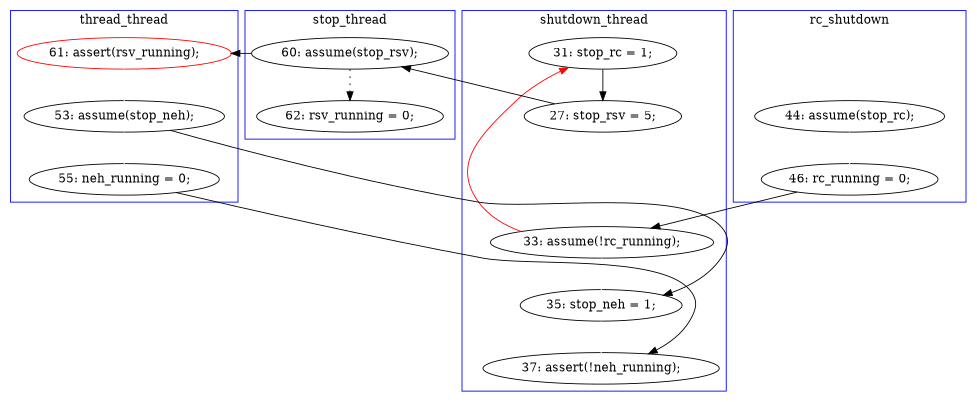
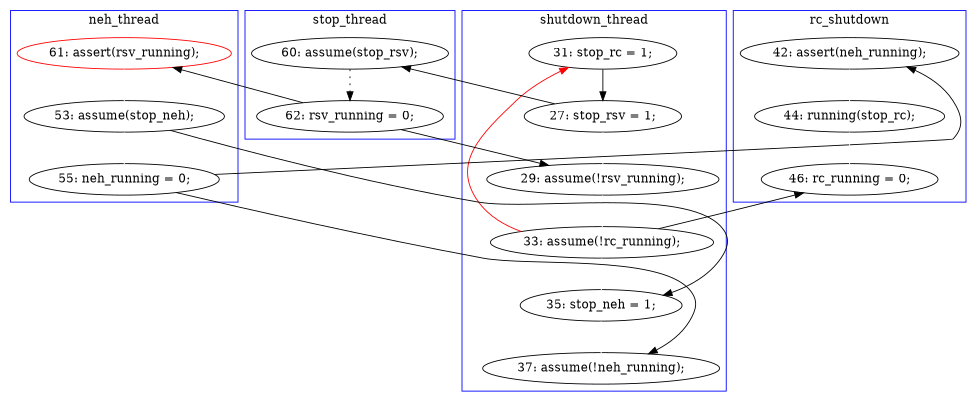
cluster "thread_thread": label "thread_thread" -> "neh_thread"
edge "60: assume(stop_rsv);" -> "61: assert(rsv_running);": now "62: rsv_running = 0;" -> "61: assert(rsv_running);"
node "42: assert(neh_running);": added
node "27: stop_rsv = 5;": label "27: stop_rsv = 5;" -> "27: stop_rsv = 1;"
node "44: assume(stop_rc);": label "44: assume(stop_rc);" -> "44: running(stop_rc);"
node "29: assume(!rsv_running);": added
edge "46: rc_running = 0;" -> "33: assume(!rc_running);": reversed
node "37: assert(!neh_running);": label "37: assert(!neh_running);" -> "37: assume(!neh_running);"
